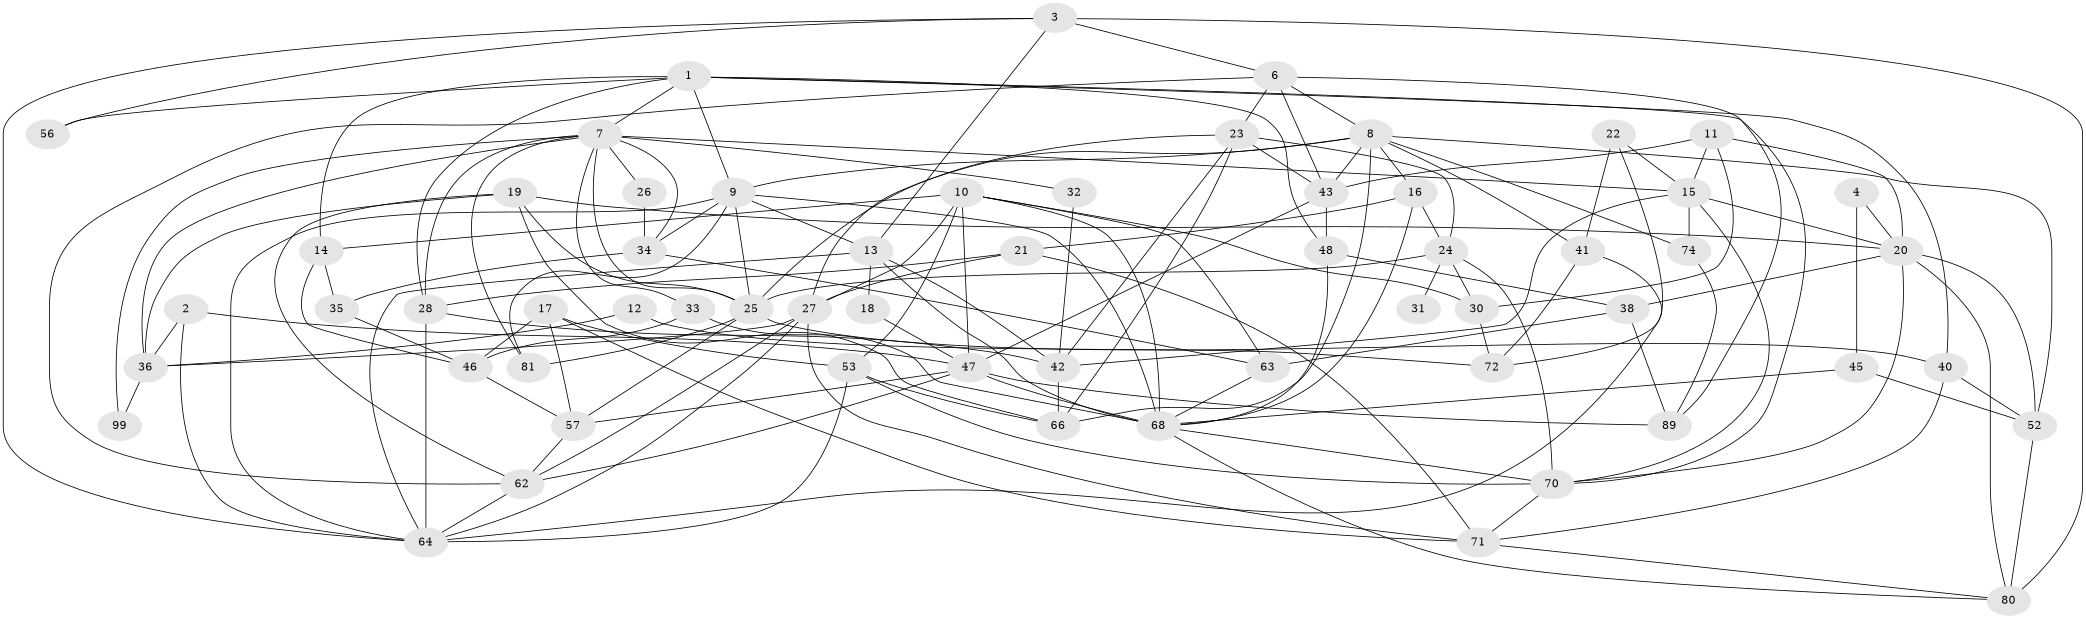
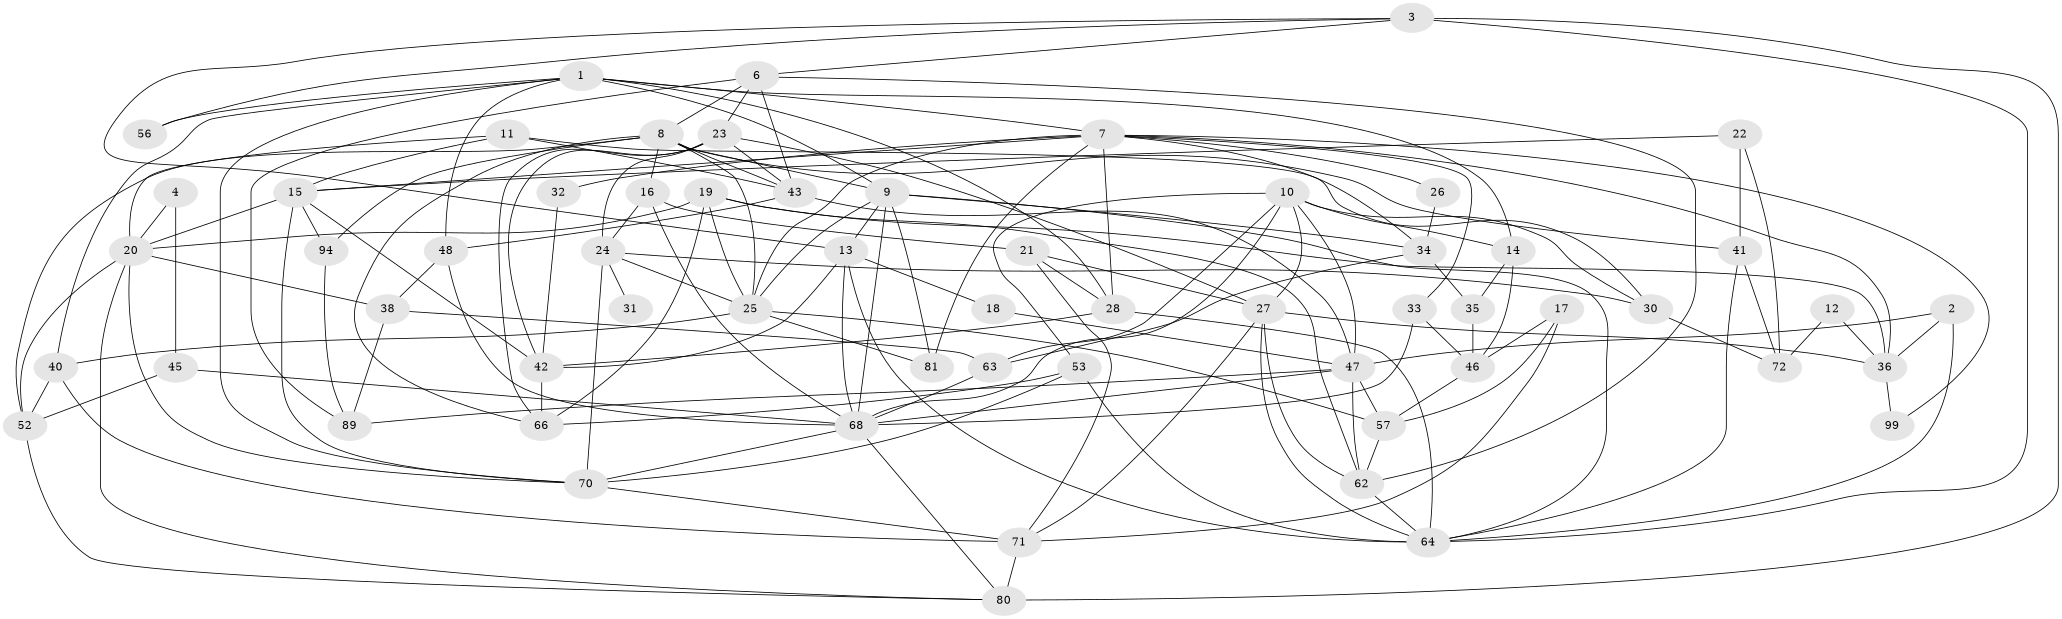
node "74": label "74" -> "94"
edge "17" -- "53": removed
